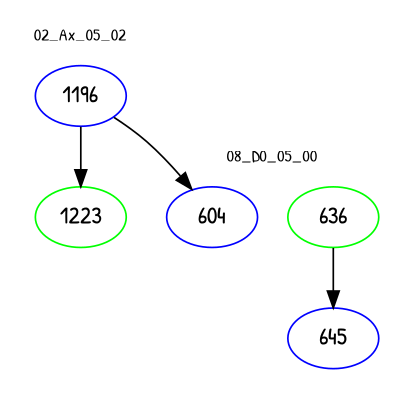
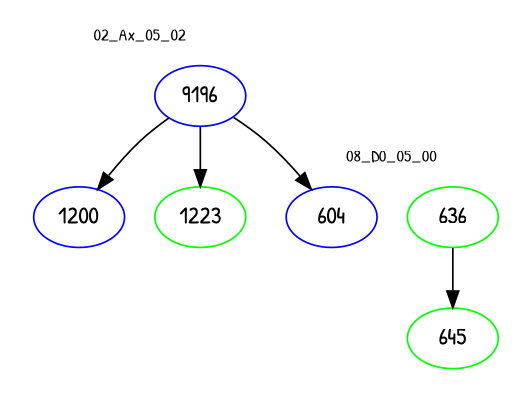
node "1196": label "1196" -> "9196"
node "1200": added
node "645": color blue -> green
